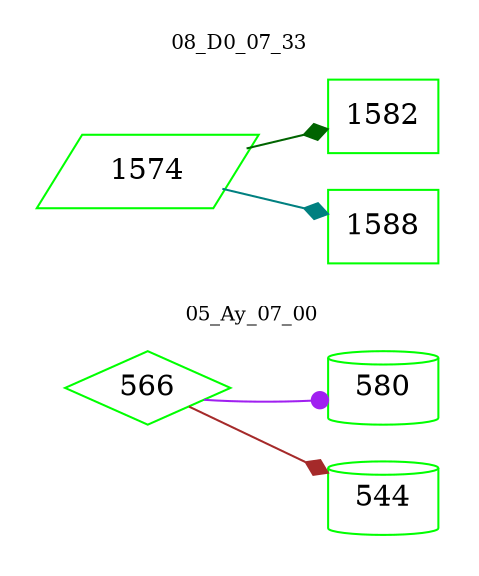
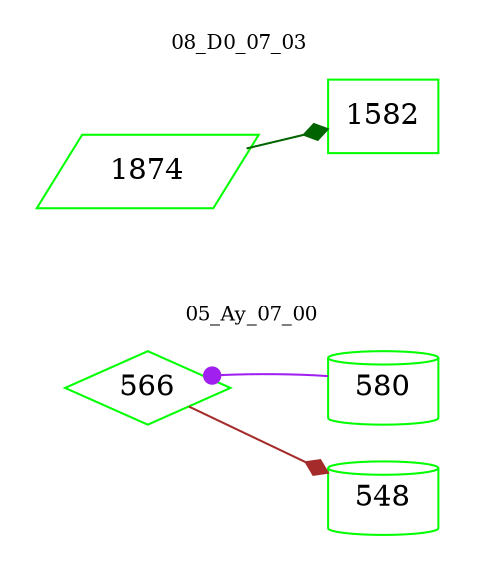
cluster "08_D0_07_33": label "08_D0_07_33" -> "08_D0_07_03"
node "1574": label "1574" -> "1874"
node "1588": removed
edge "566" -> "580": reversed
node "544": label "544" -> "548"
